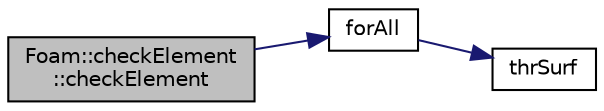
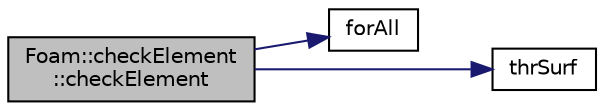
edge "forAll" -> "thrSurf": now "Foam::checkElement ::checkElement" -> "thrSurf"
